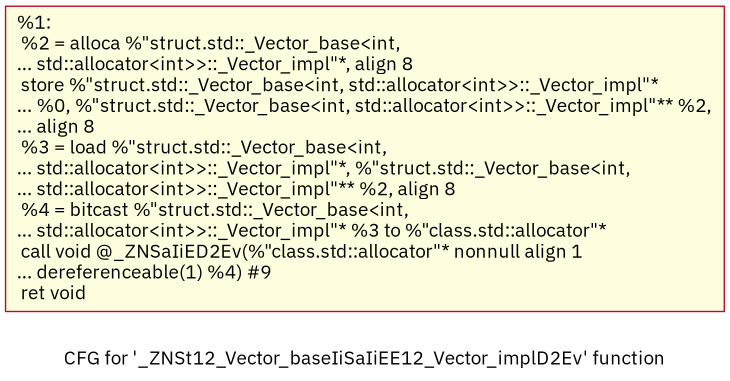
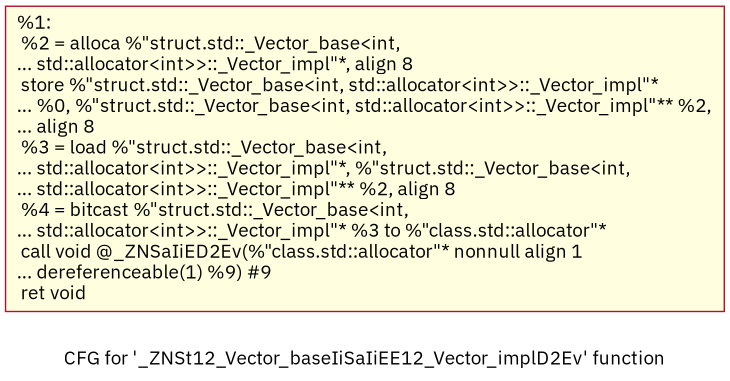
node "%1:": text "... dereferenceable(1) %4) #9" -> "... dereferenceable(1) %9) #9"
